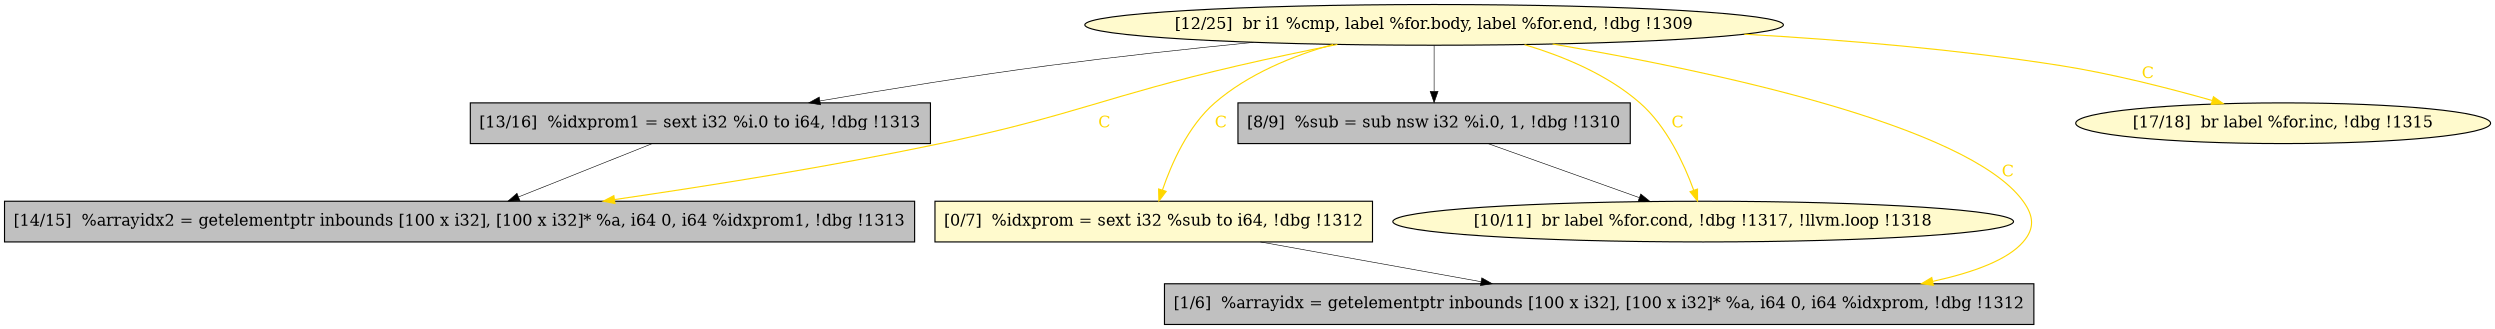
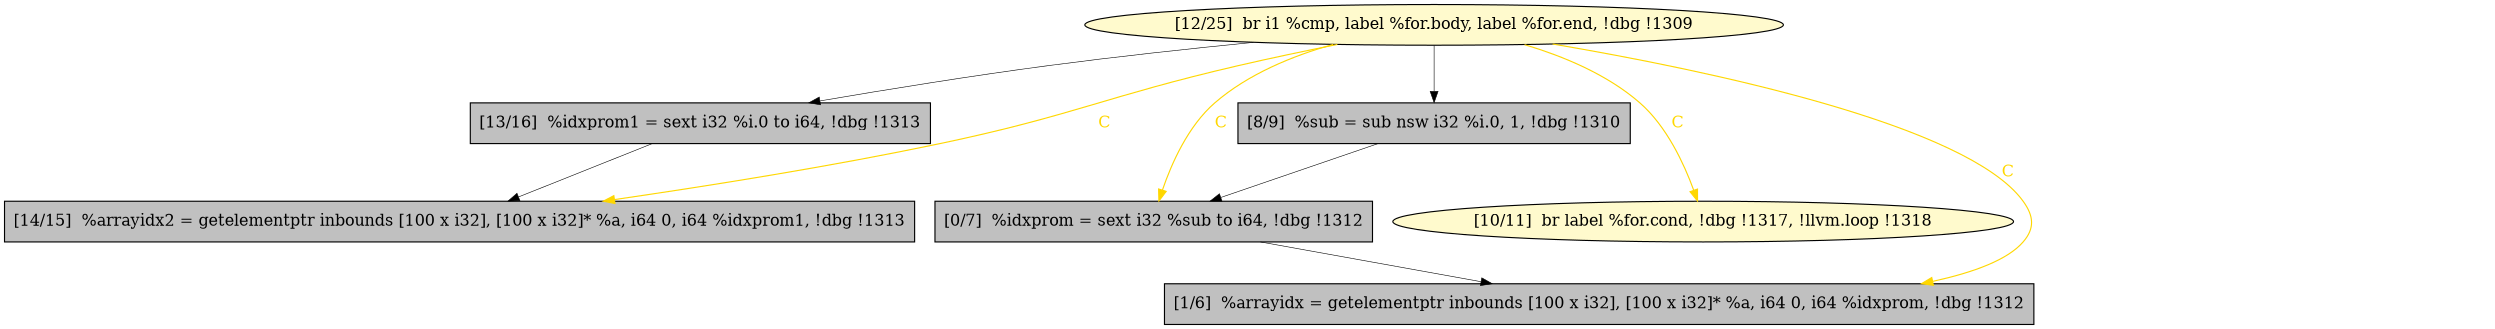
node "[17/18]  br label %for.inc, !dbg !1315": removed
edge "[8/9]  %sub = sub nsw i32 %i.0, 1, !dbg !1310" -> "[10/11]  br label %for.cond, !dbg !1317, !llvm.loop !1318": now "[8/9]  %sub = sub nsw i32 %i.0, 1, !dbg !1310" -> "[0/7]  %idxprom = sext i32 %sub to i64, !dbg !1312"
node "[0/7]  %idxprom = sext i32 %sub to i64, !dbg !1312": fillcolor lemonchiffon -> grey
